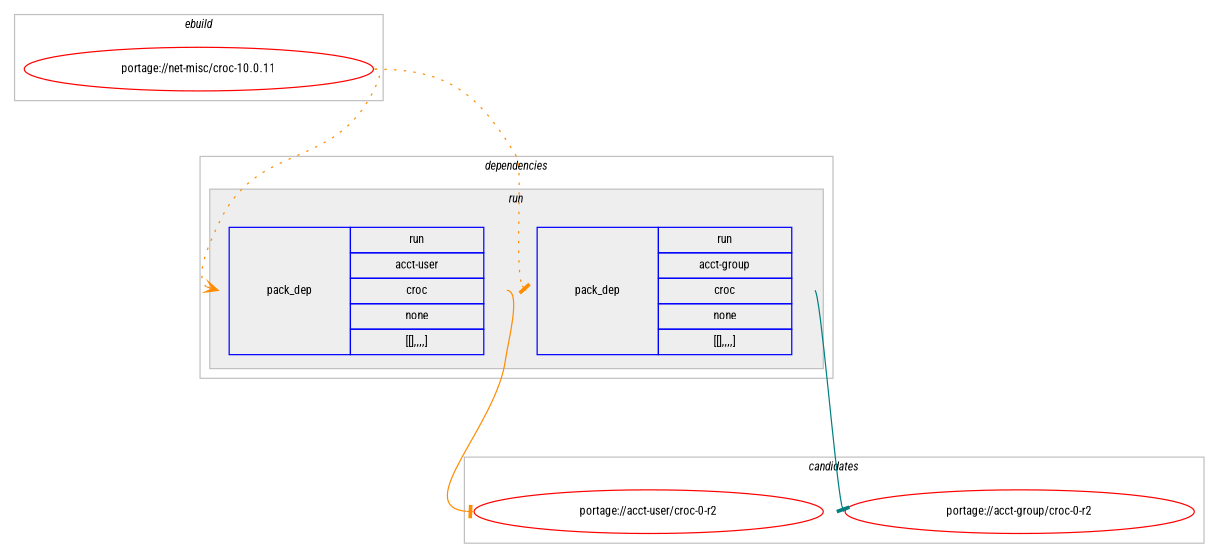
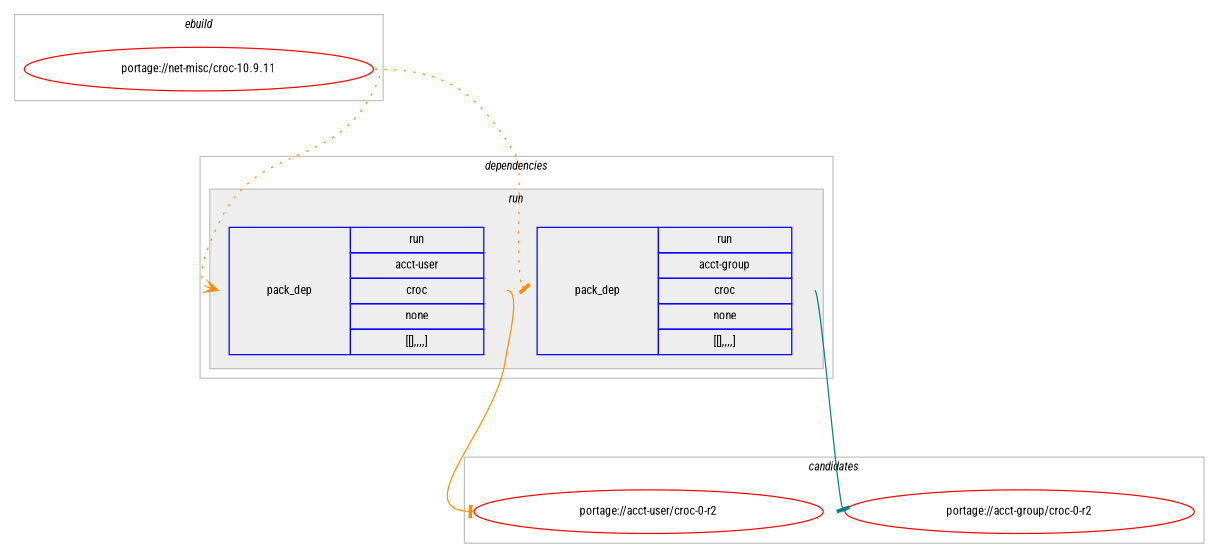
node "portage://net-misc/croc-10.0.11": label "portage://net-misc/croc-10.0.11" -> "portage://net-misc/croc-10.9.11"
